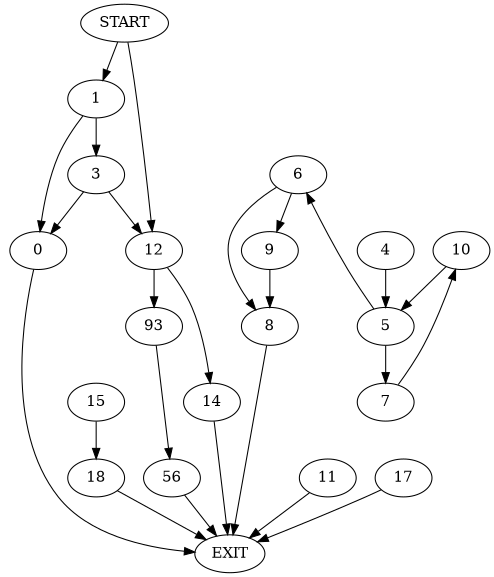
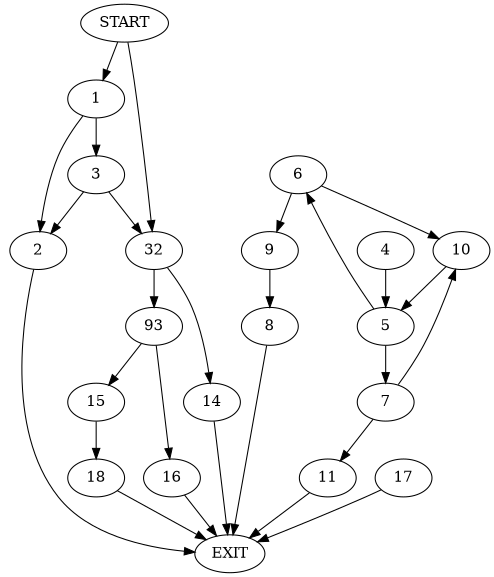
edge "6" -> "8": now "6" -> "10"
node "0": label "0" -> "2"
node "12": label "12" -> "32"
edge "93" -> "15": added
edge "7" -> "11": added
node "56": label "56" -> "16"
